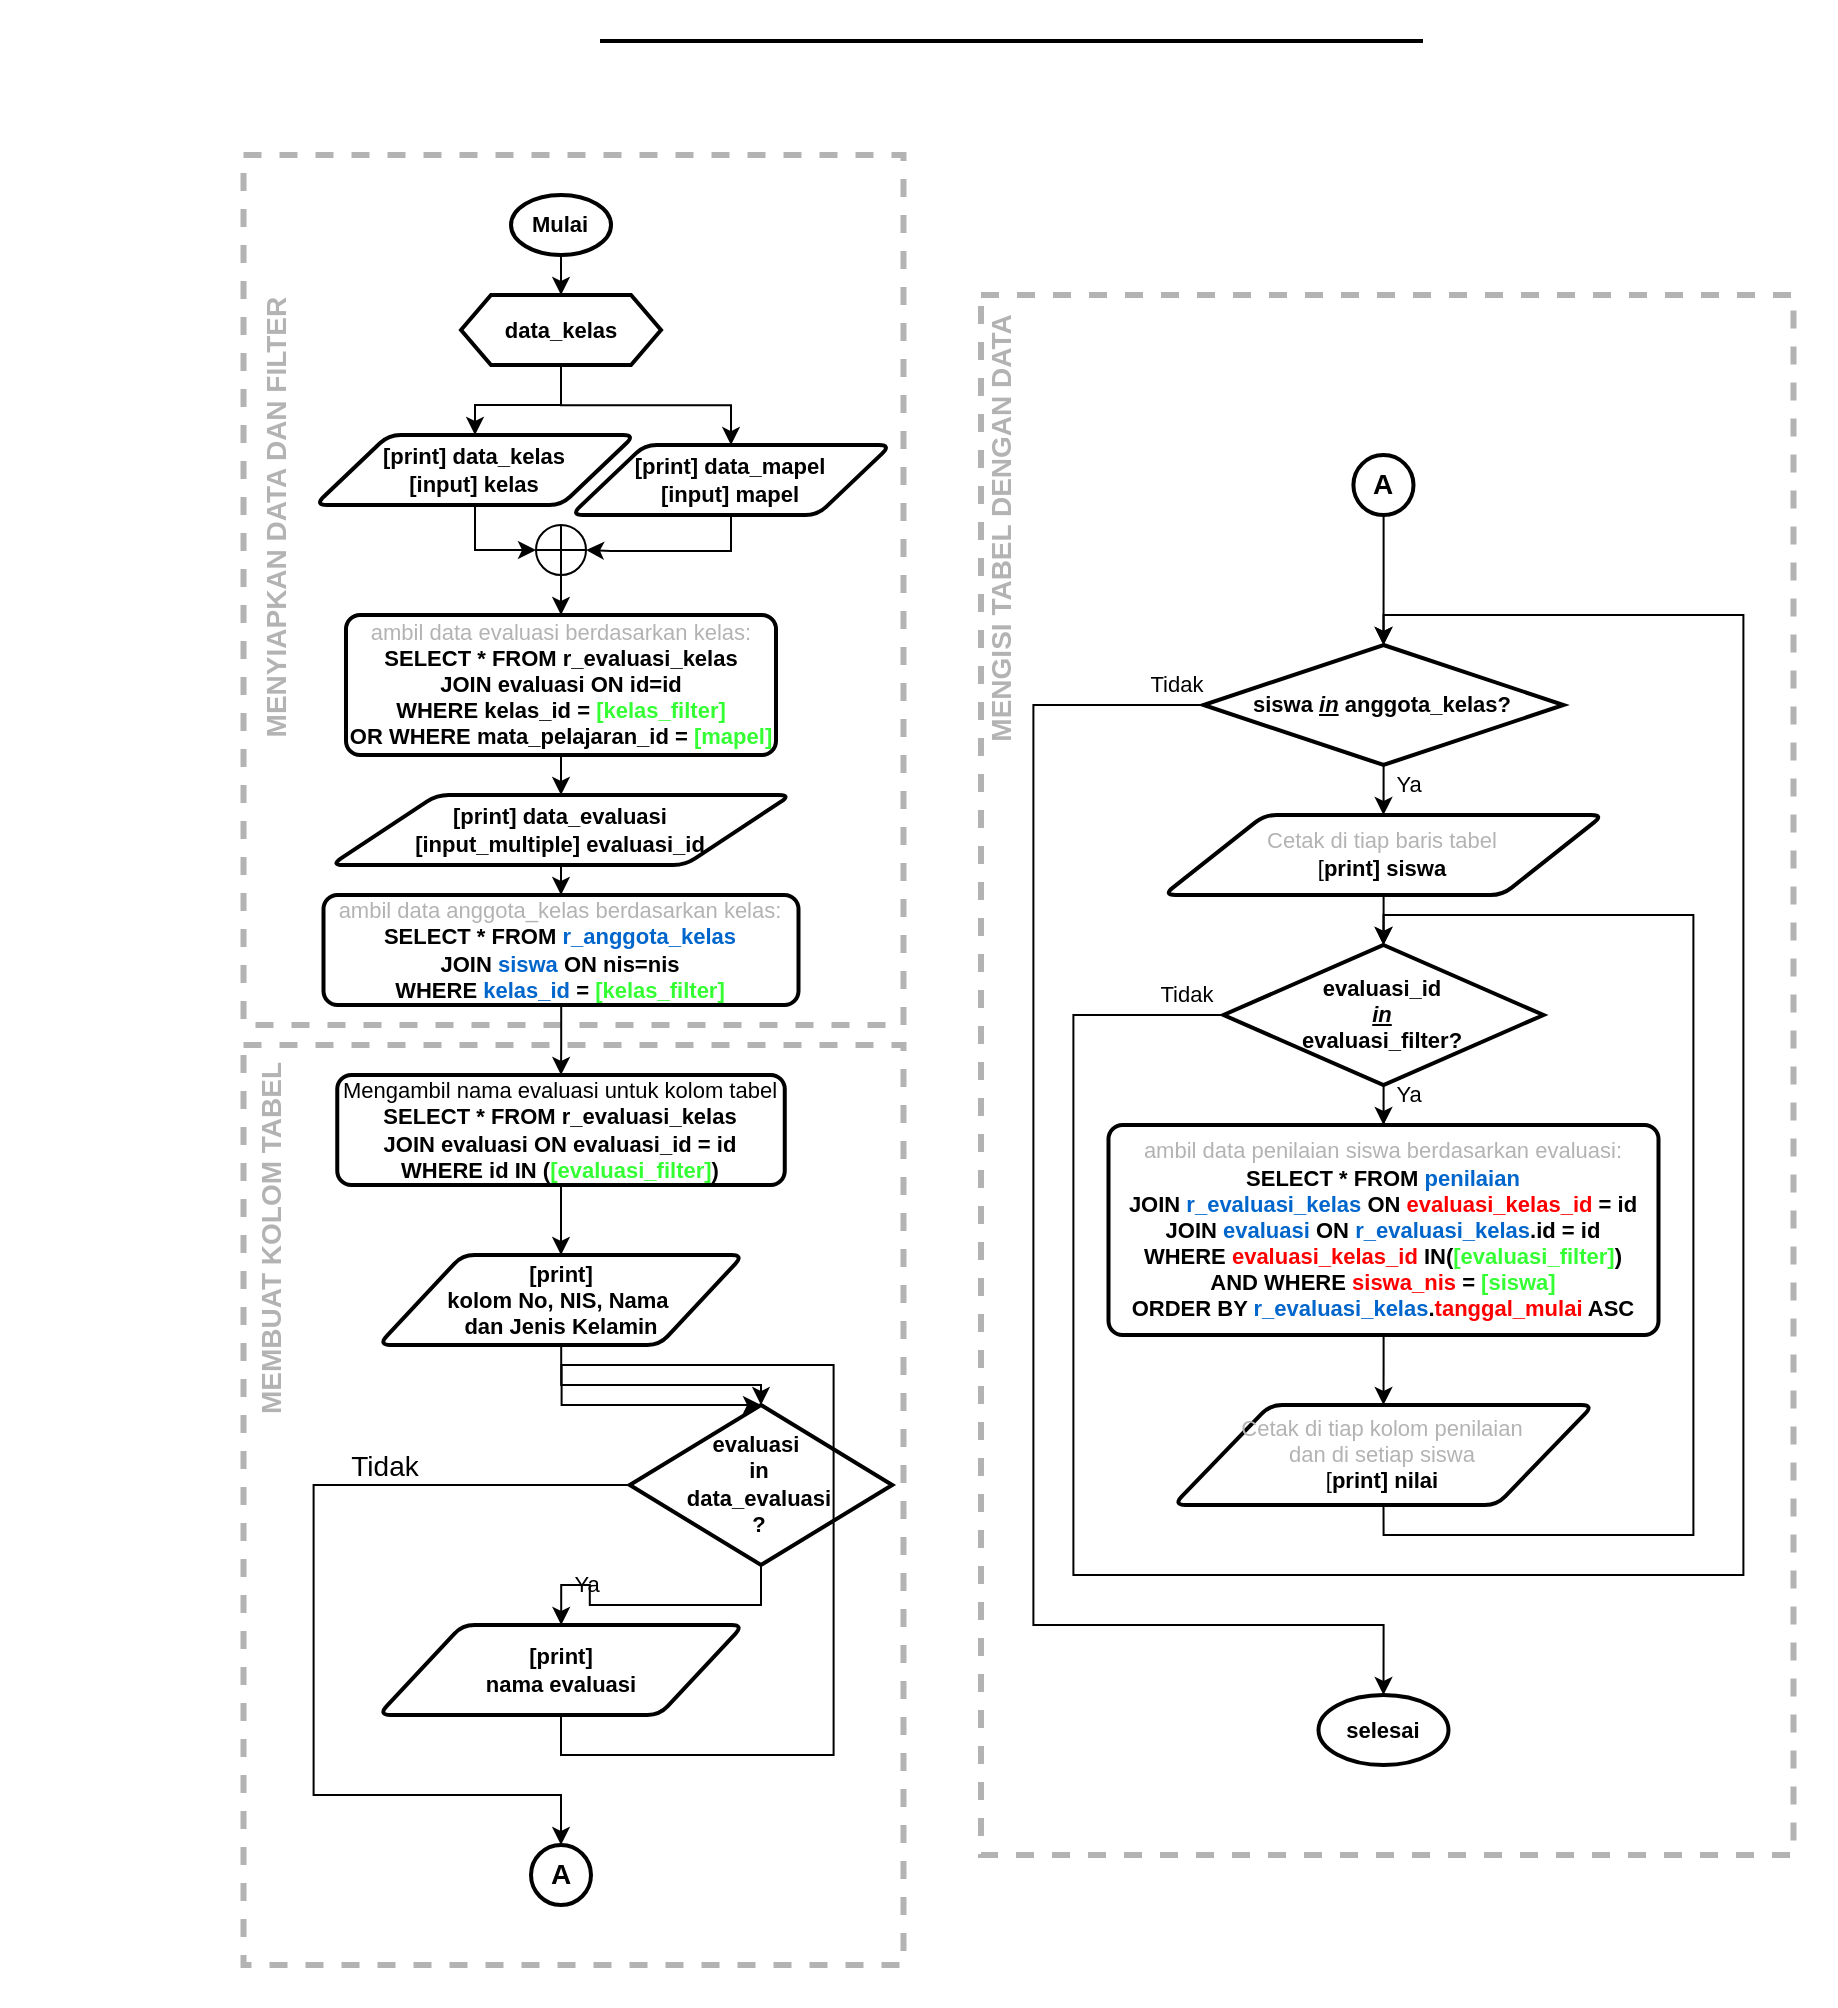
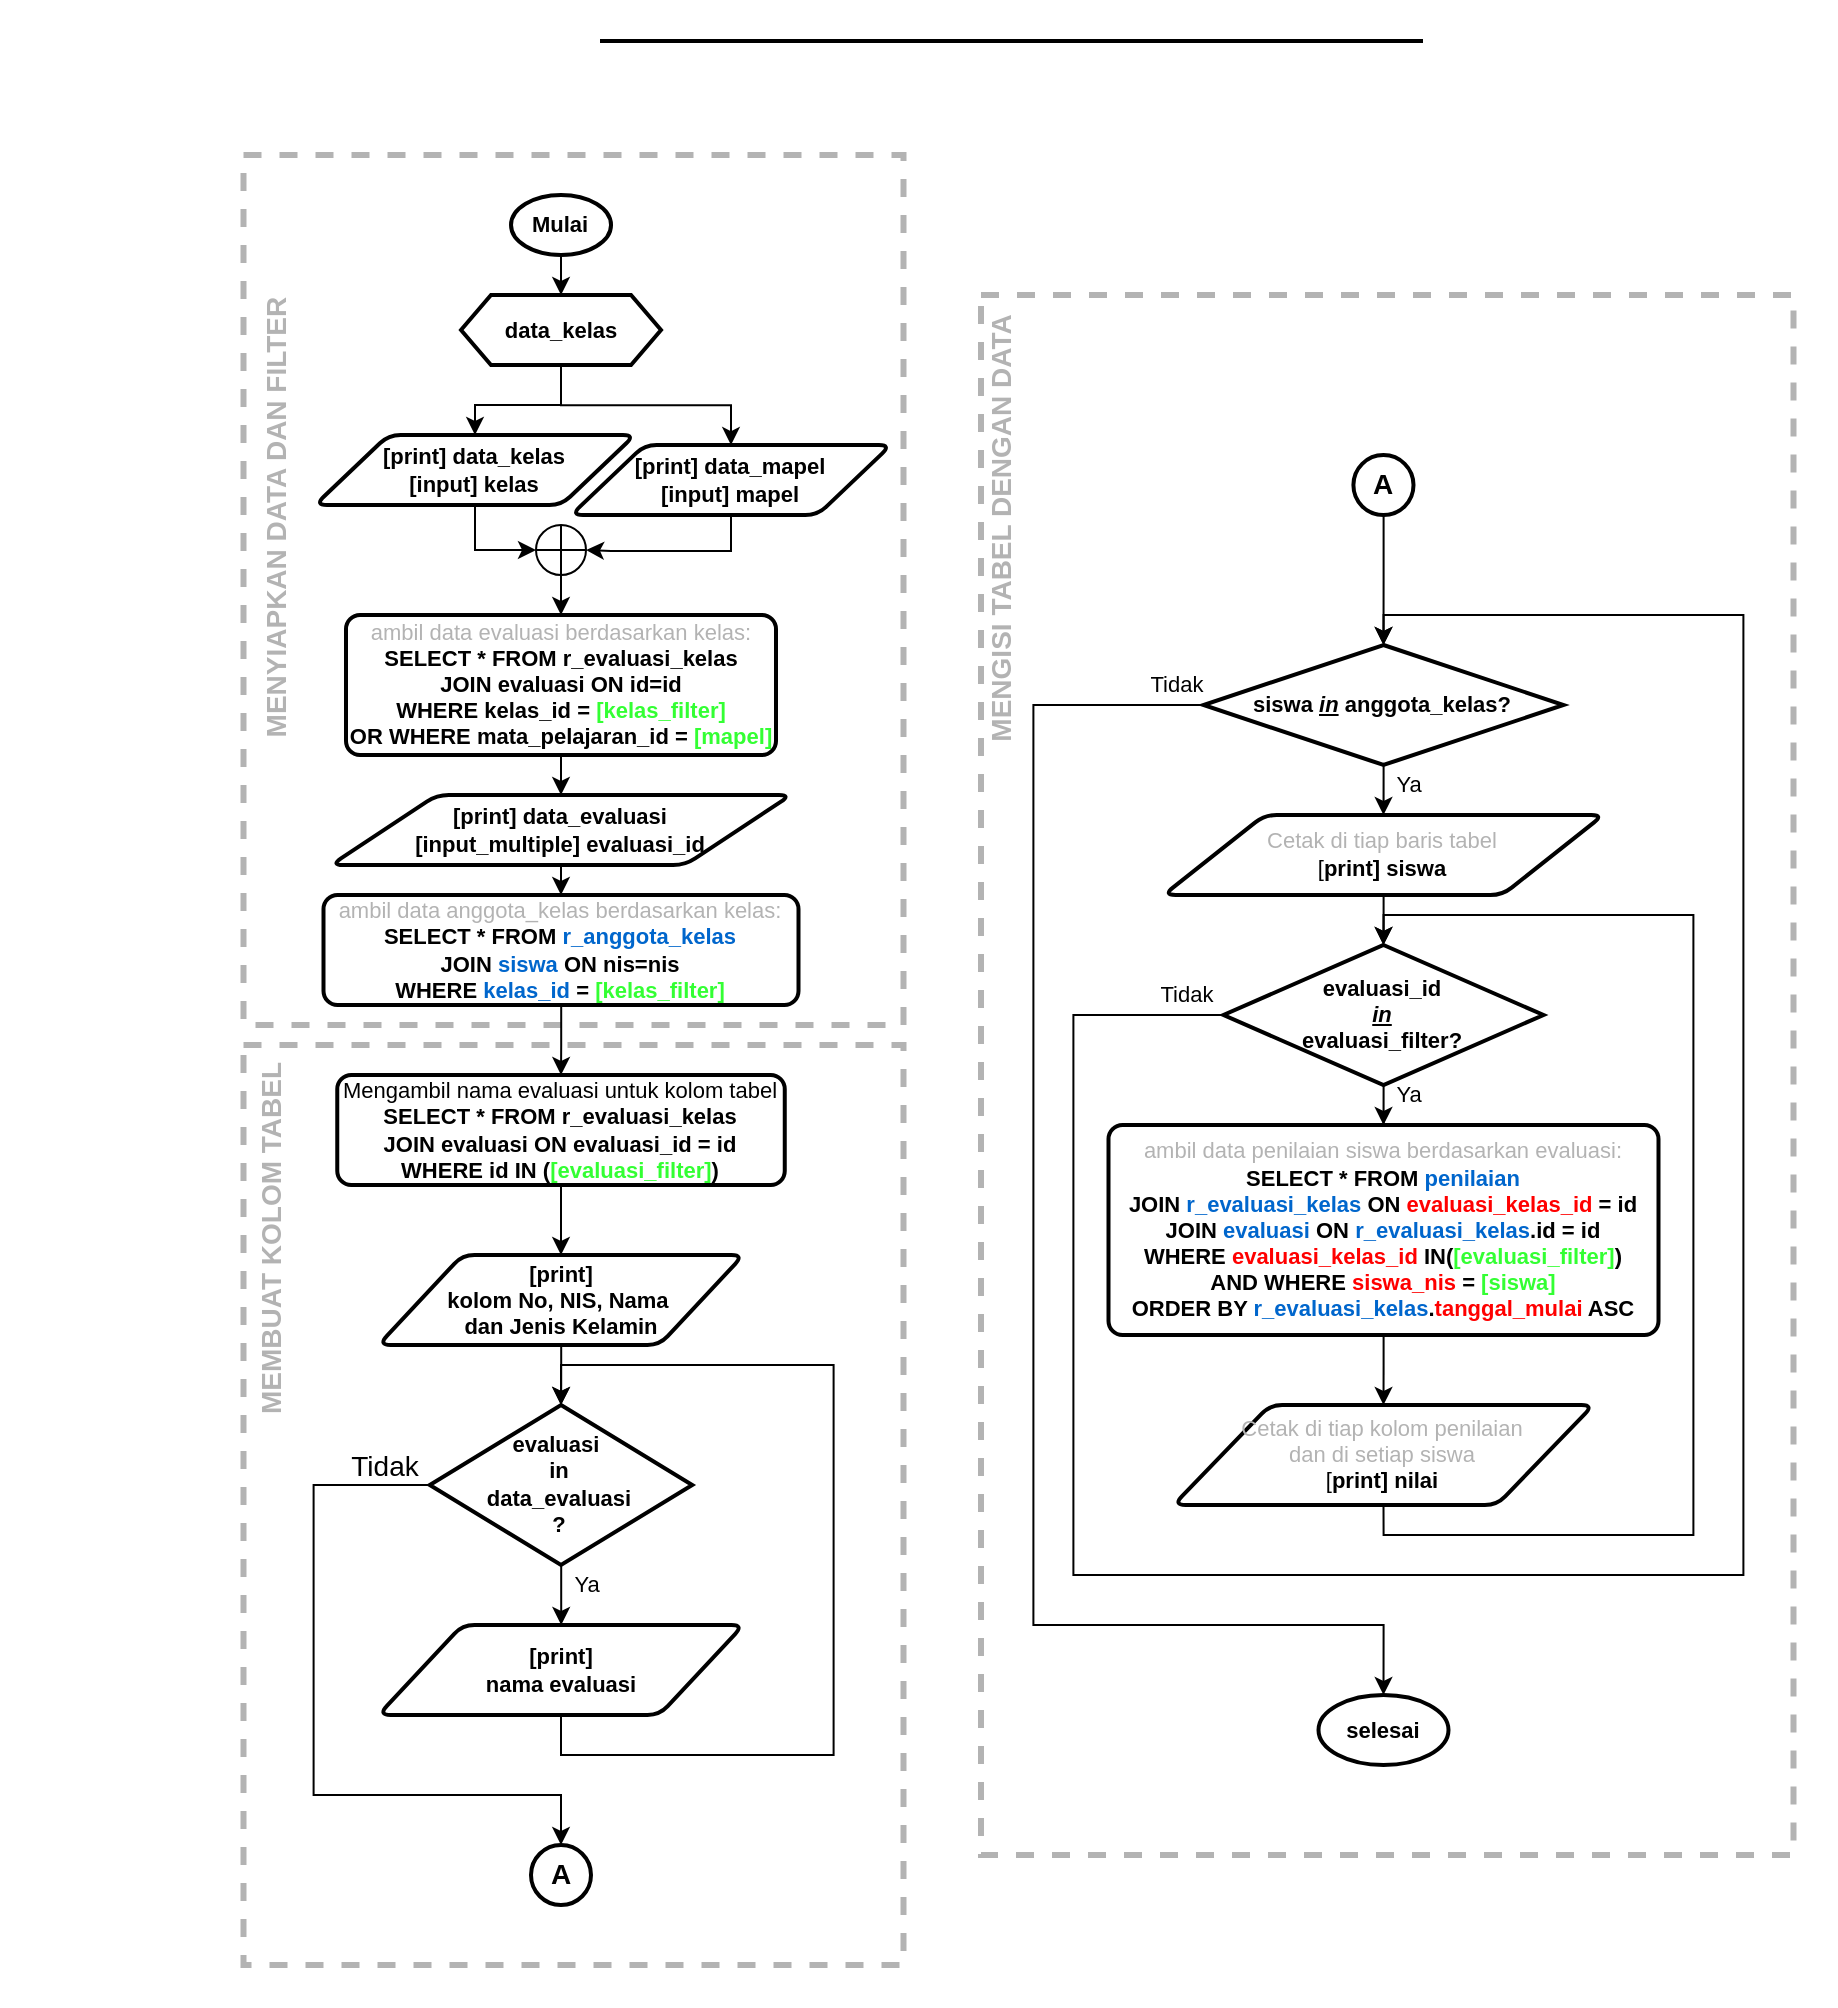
node "evaluasi in data_evaluasi ?": moved (761, 1485) -> (561, 1485)
